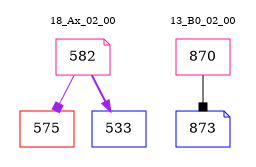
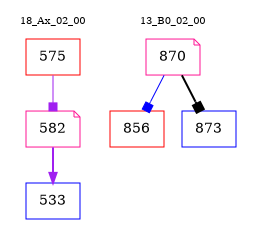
node "870": shape box -> note
edge "870" -> "873": style solid -> bold
edge "582" -> "575": reversed
node "856": added
node "873": shape note -> box
